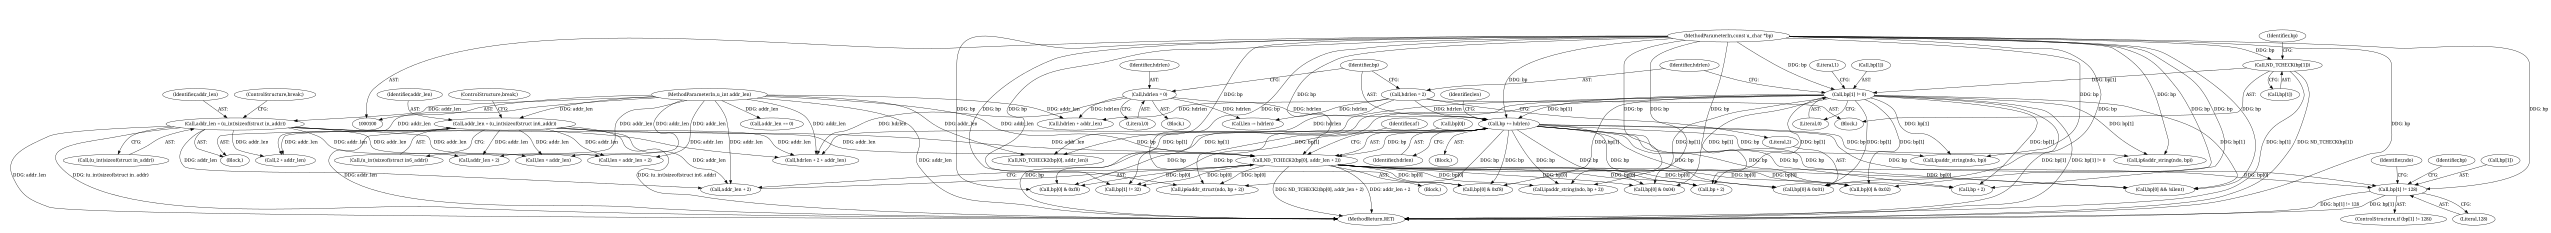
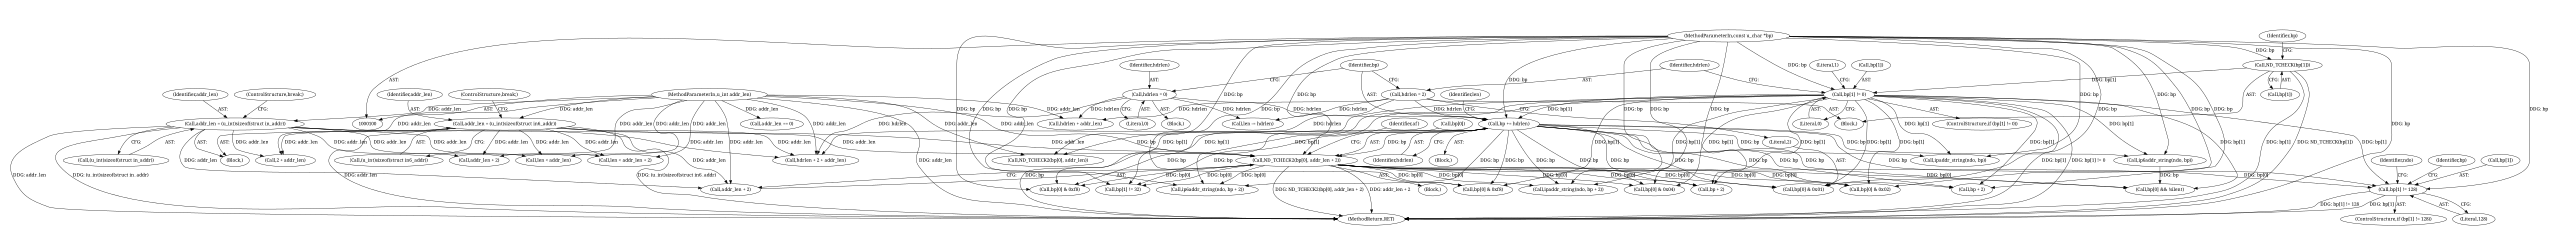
edge "(MethodParameterIn,const u_char *bp)" -> "(Call,bp[0] && !silent)": now "(Call,ip6addr_string(ndo, bp))" -> "(Call,bp[0] && !silent)"
edge "(Call,bp[1] != 0)" -> "(Call,bp[1] != 128)": added, label "DDG: bp[1]"
node "(ControlStructure,if (bp[1] != 0))": added
node "(Call,ip6addr_struct(ndo, bp + 2))": label "(Call,ip6addr_struct(ndo, bp + 2))" -> "(Call,ip6addr_string(ndo, bp + 2))"
